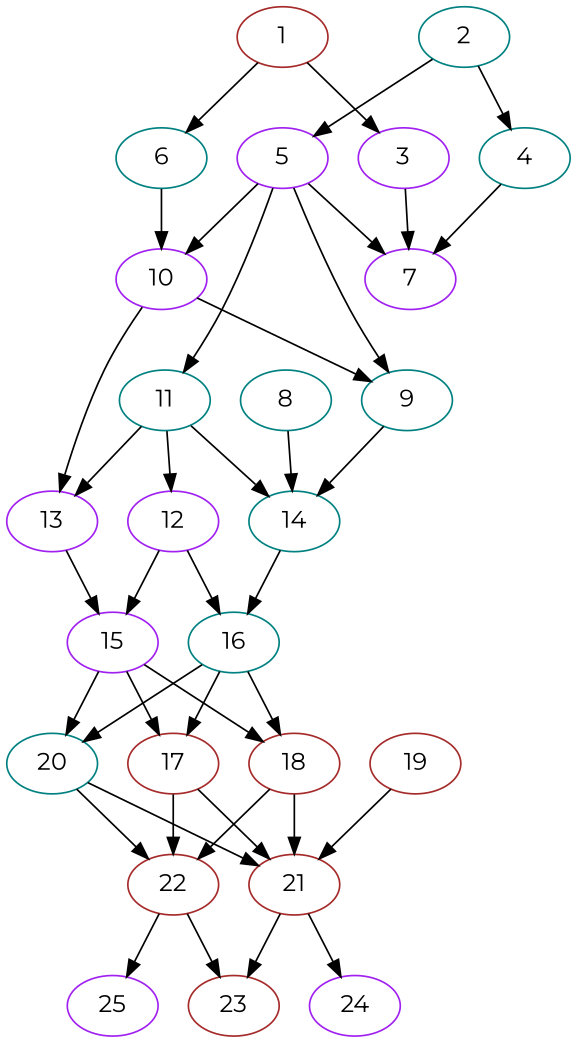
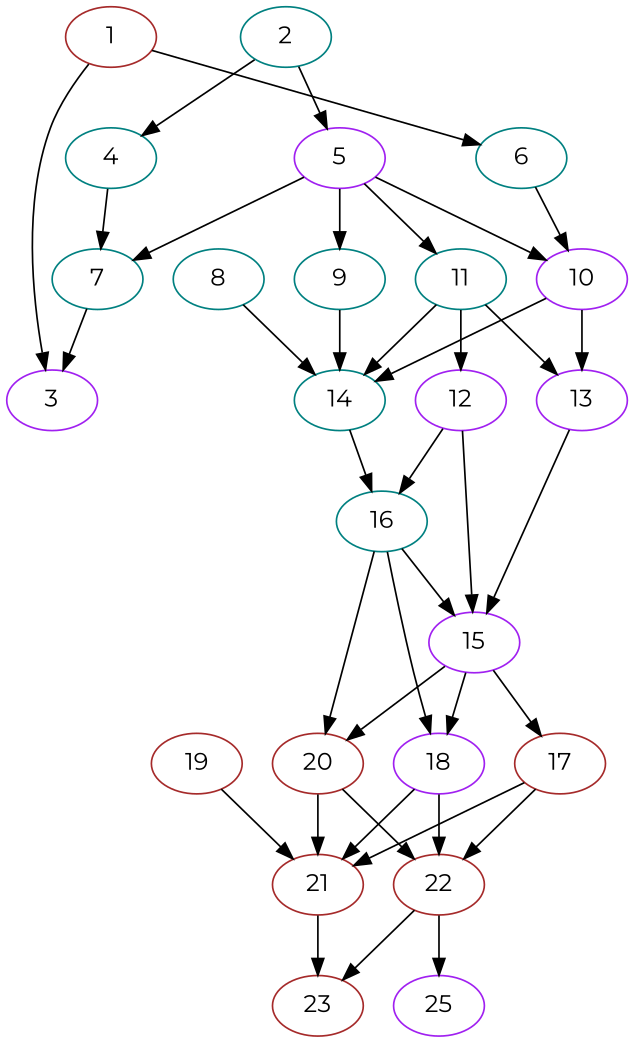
edge "3" -> "7": reversed
node "7": color purple -> teal
edge "10" -> "9": now "10" -> "14"
edge "16" -> "17": now "16" -> "15"
node "20": color teal -> brown
node "18": color brown -> purple
node "24": removed
